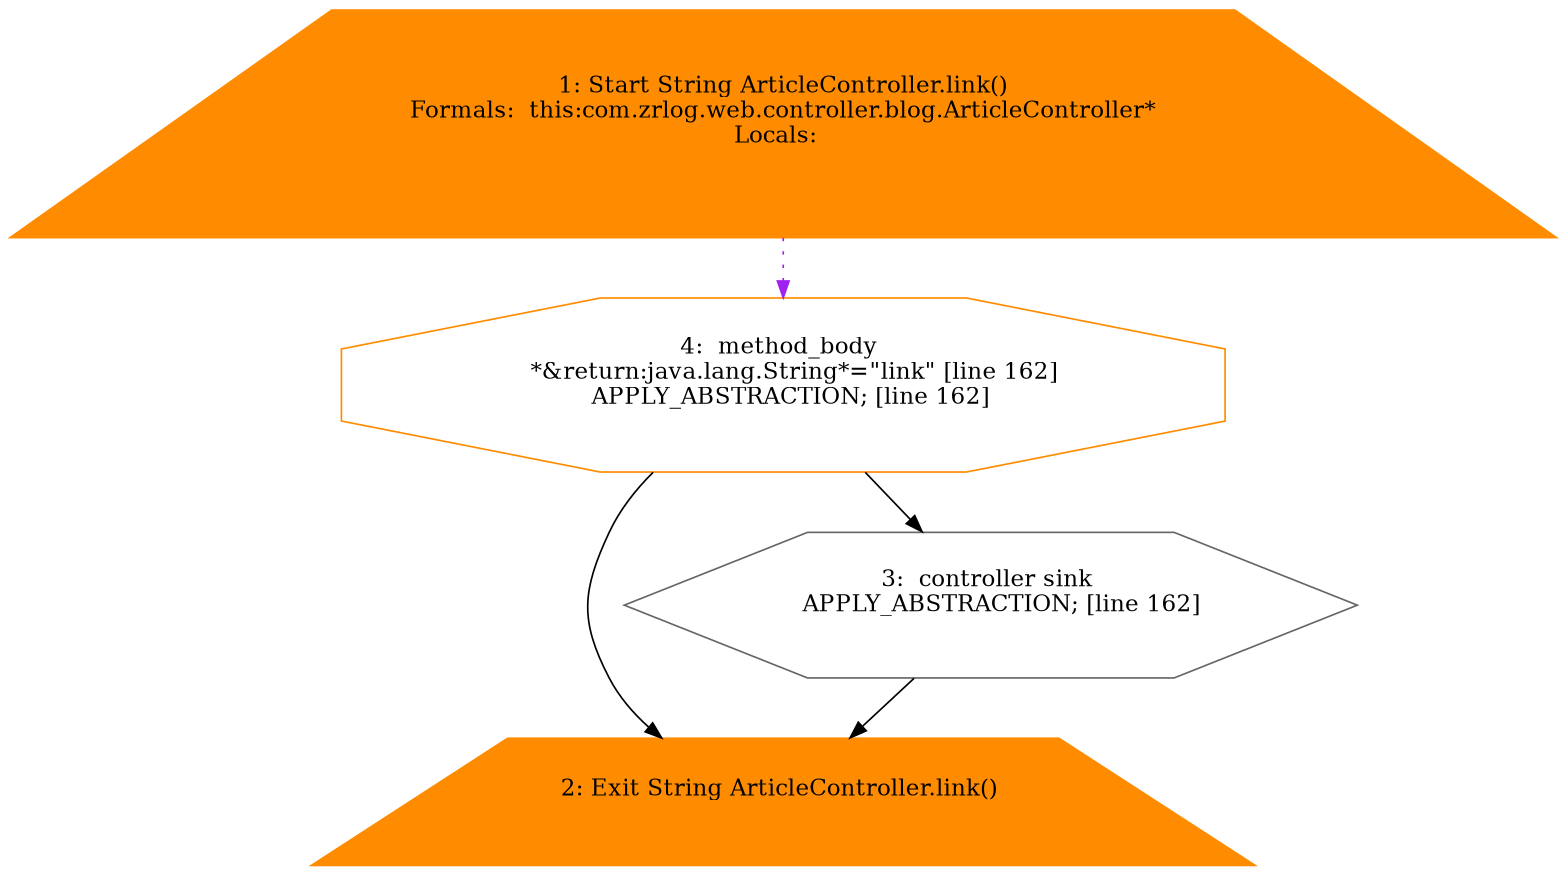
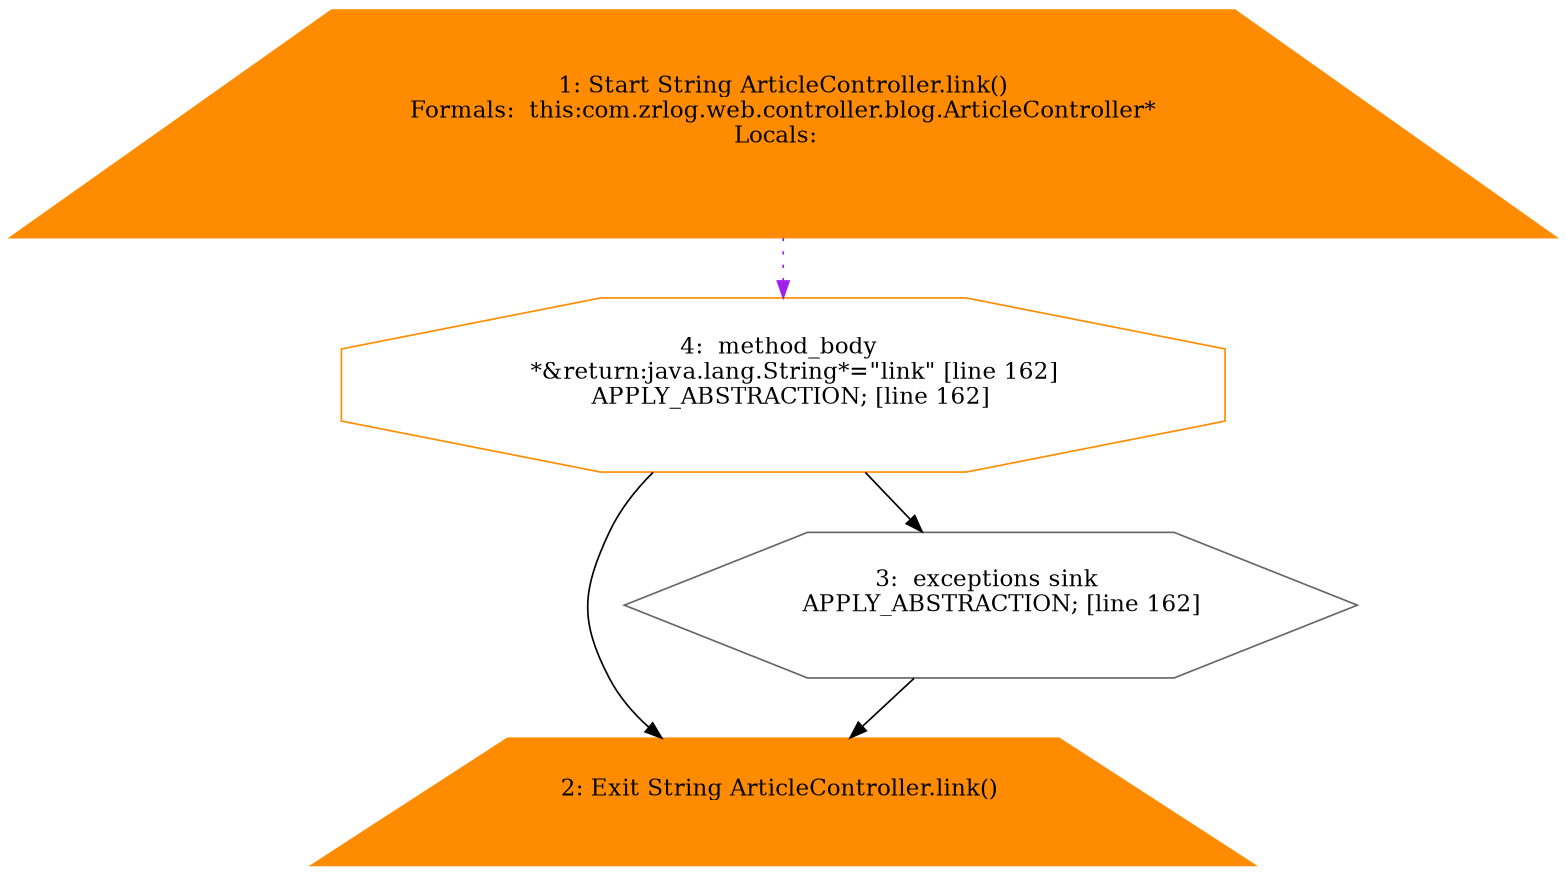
node "3:  controller sink APPLY_ABSTRACTION; [line 162]": label "3:  controller sink APPLY_ABSTRACTION; [line 162]" -> "3:  exceptions sink APPLY_ABSTRACTION; [line 162]"
